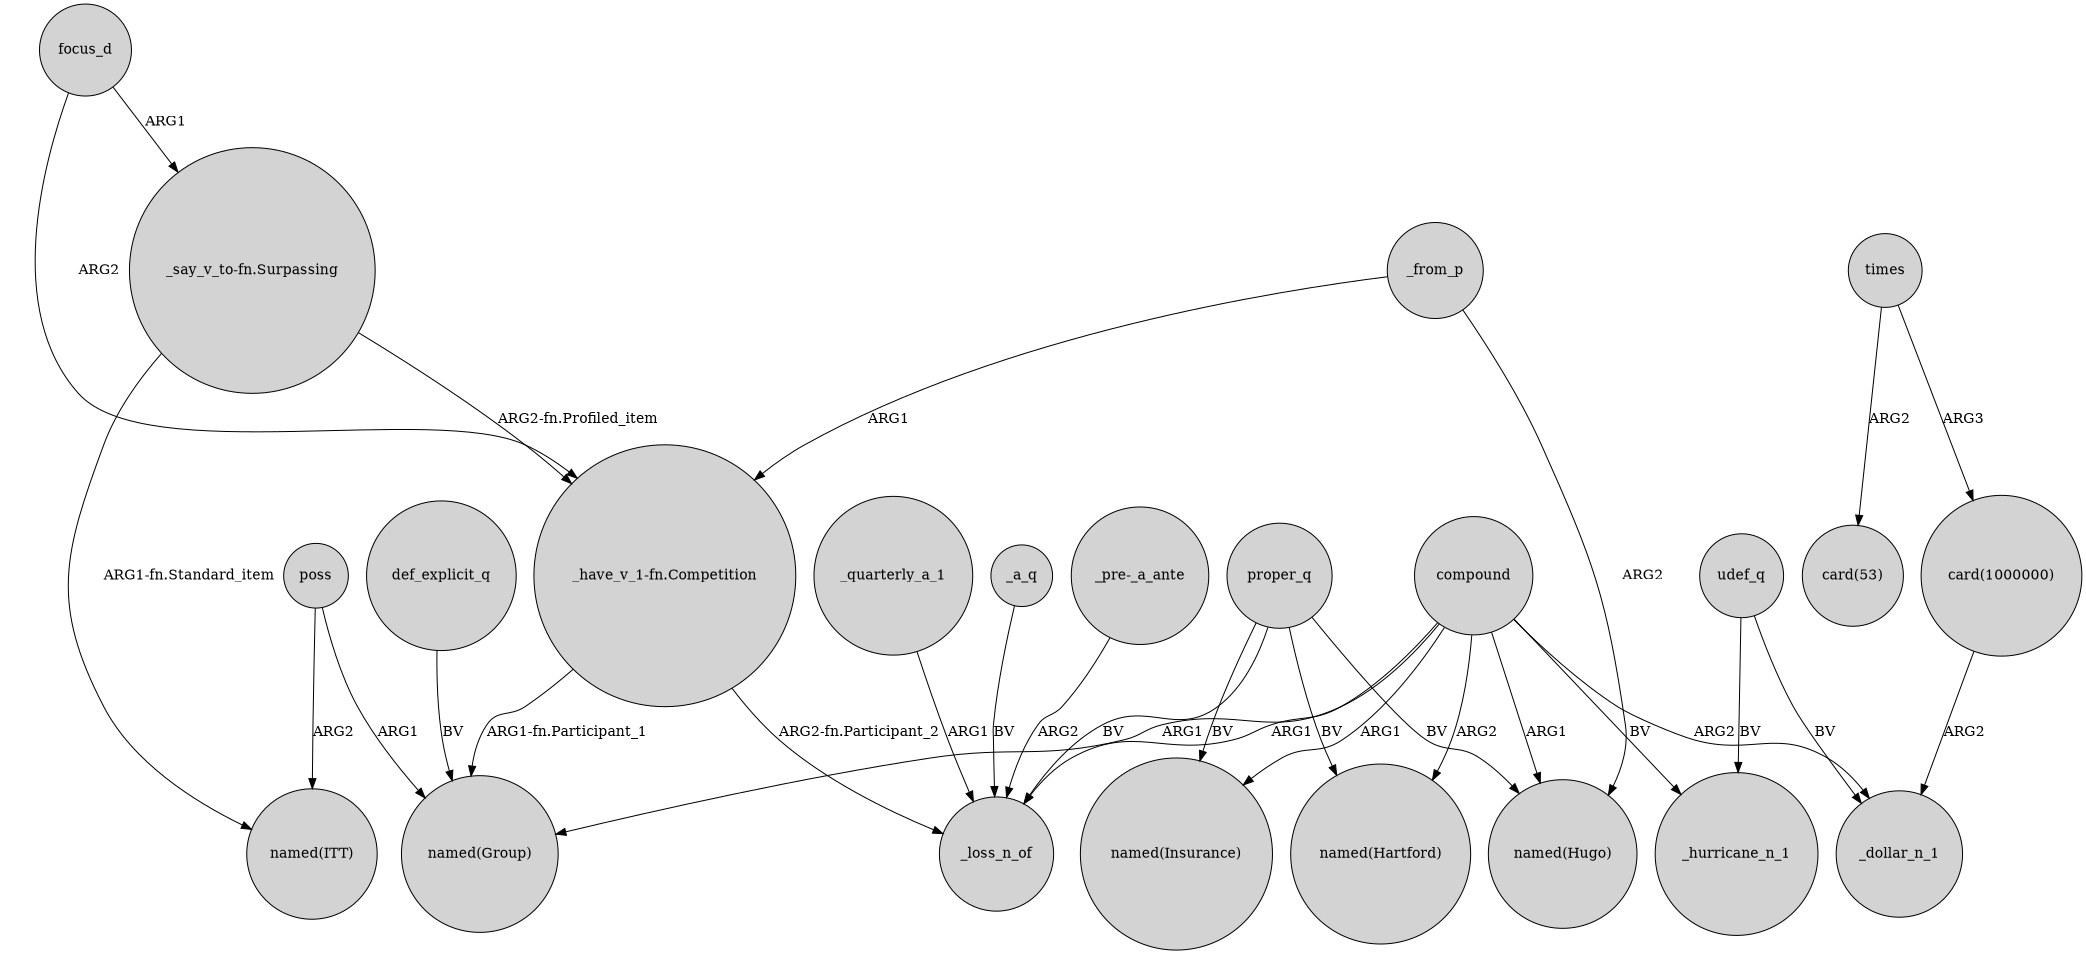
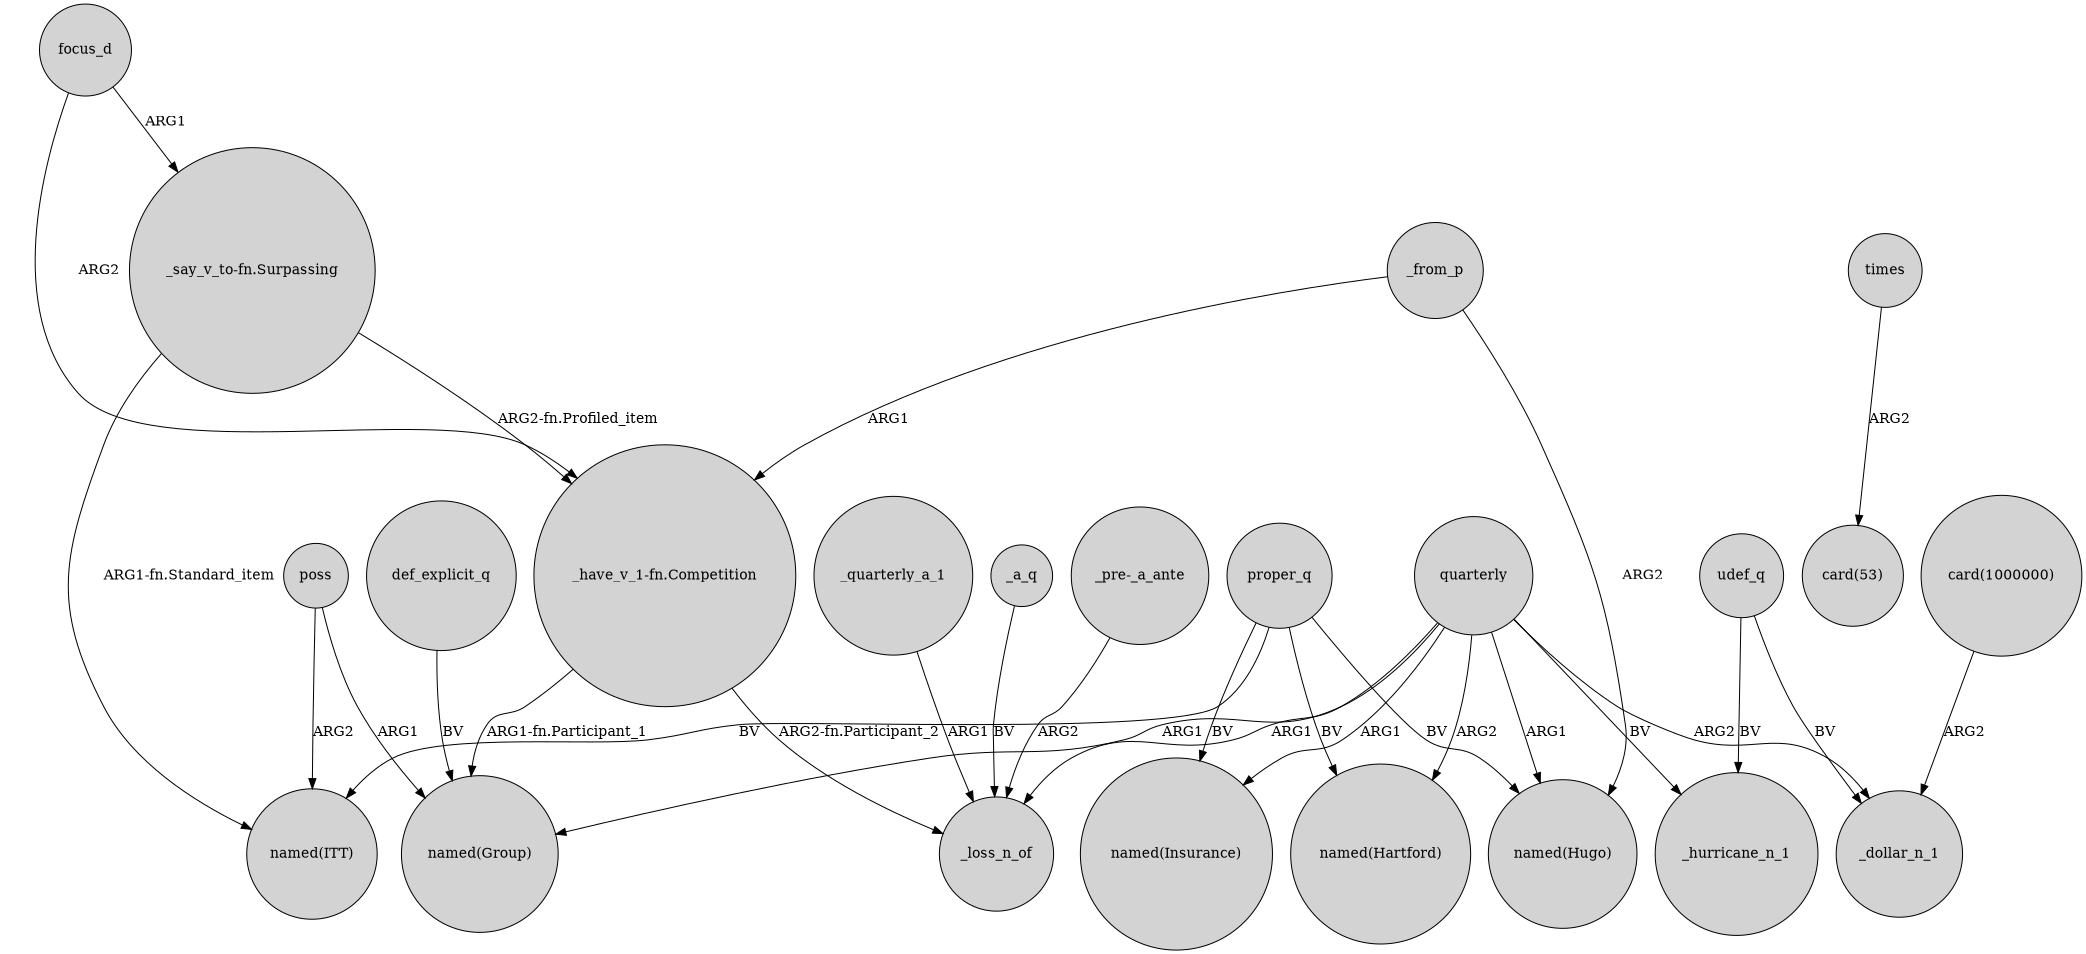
edge "times" -> "card(1000000)": removed, label "ARG3"
node "compound": label "compound" -> "quarterly"
edge "proper_q" -> "_loss_n_of": now "proper_q" -> "named(ITT)"
